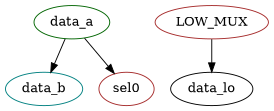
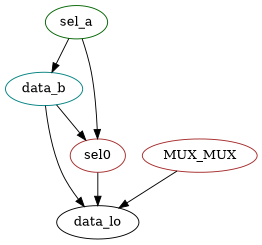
node "data_a": label "data_a" -> "sel_a"
node "LOW_MUX": label "LOW_MUX" -> "MUX_MUX"
edge "data_b" -> "sel0": added
edge "data_b" -> "data_lo": added
edge "sel0" -> "data_lo": added
